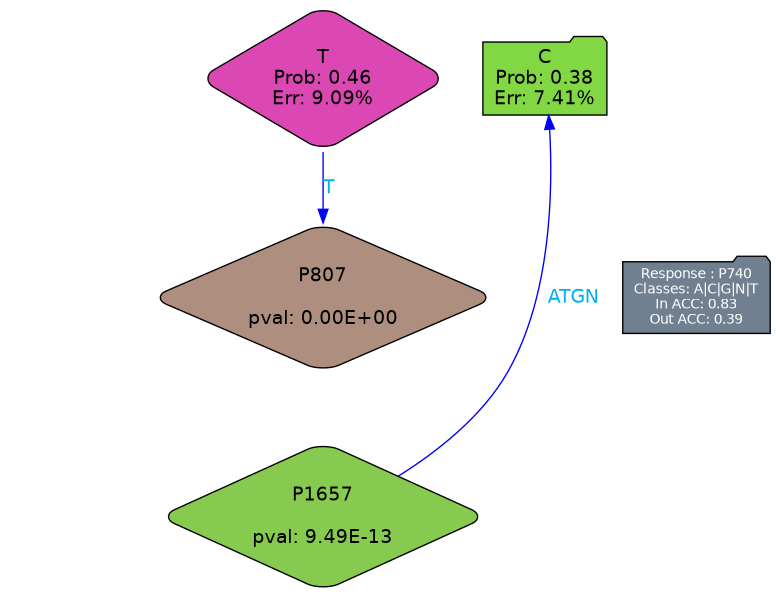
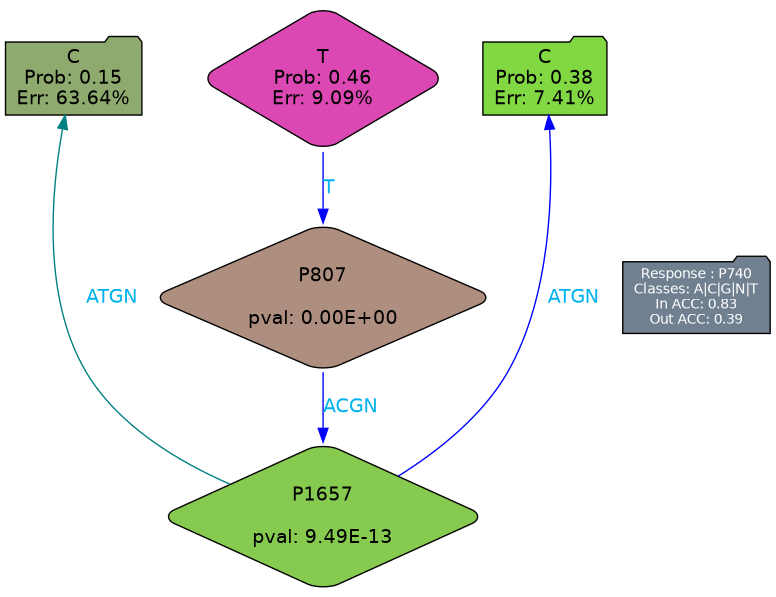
node "C Prob: 0.15 Err: 63.64%": added
edge "P807 pval: 0.00E+00" -> "P1657 pval: 9.49E-13": added, label "ACGN"
